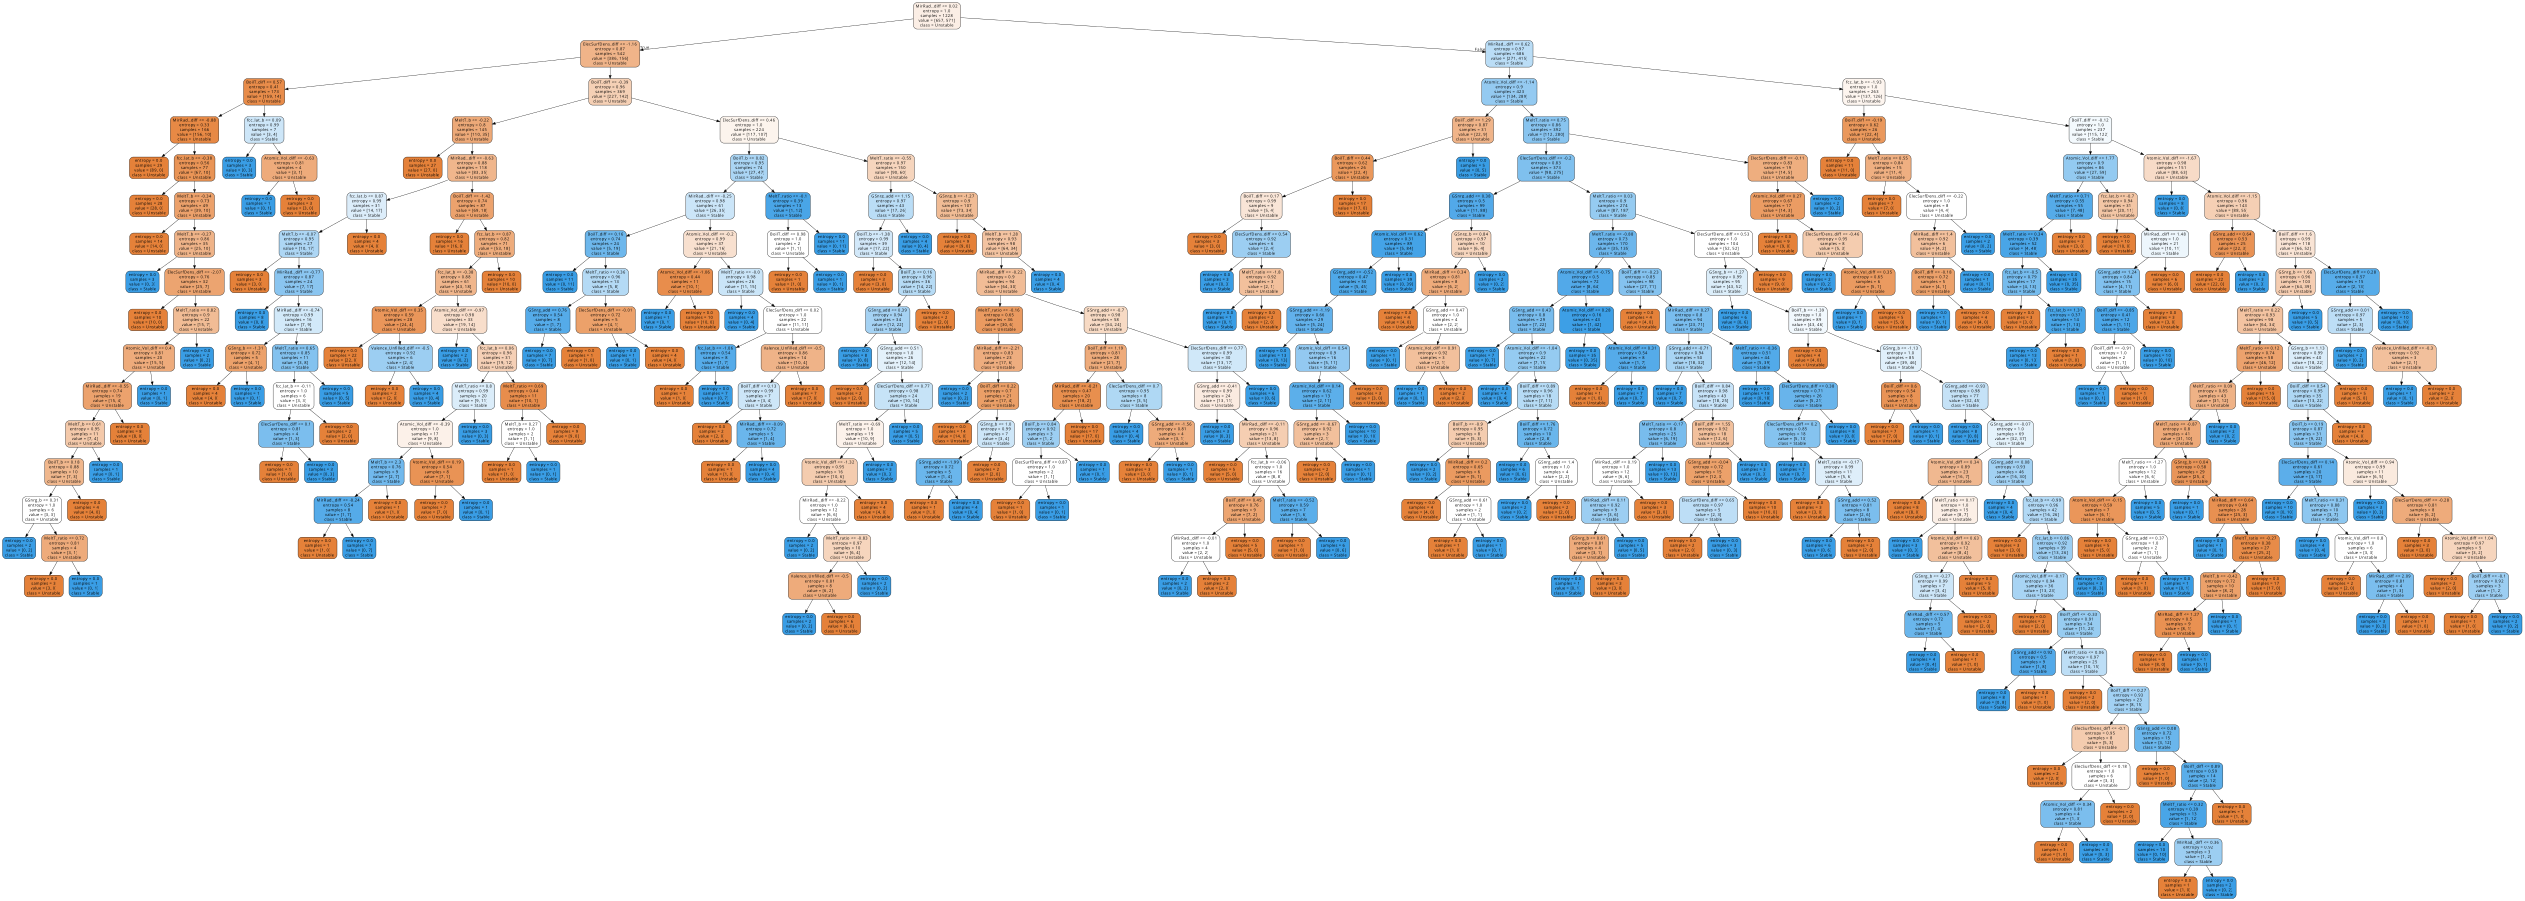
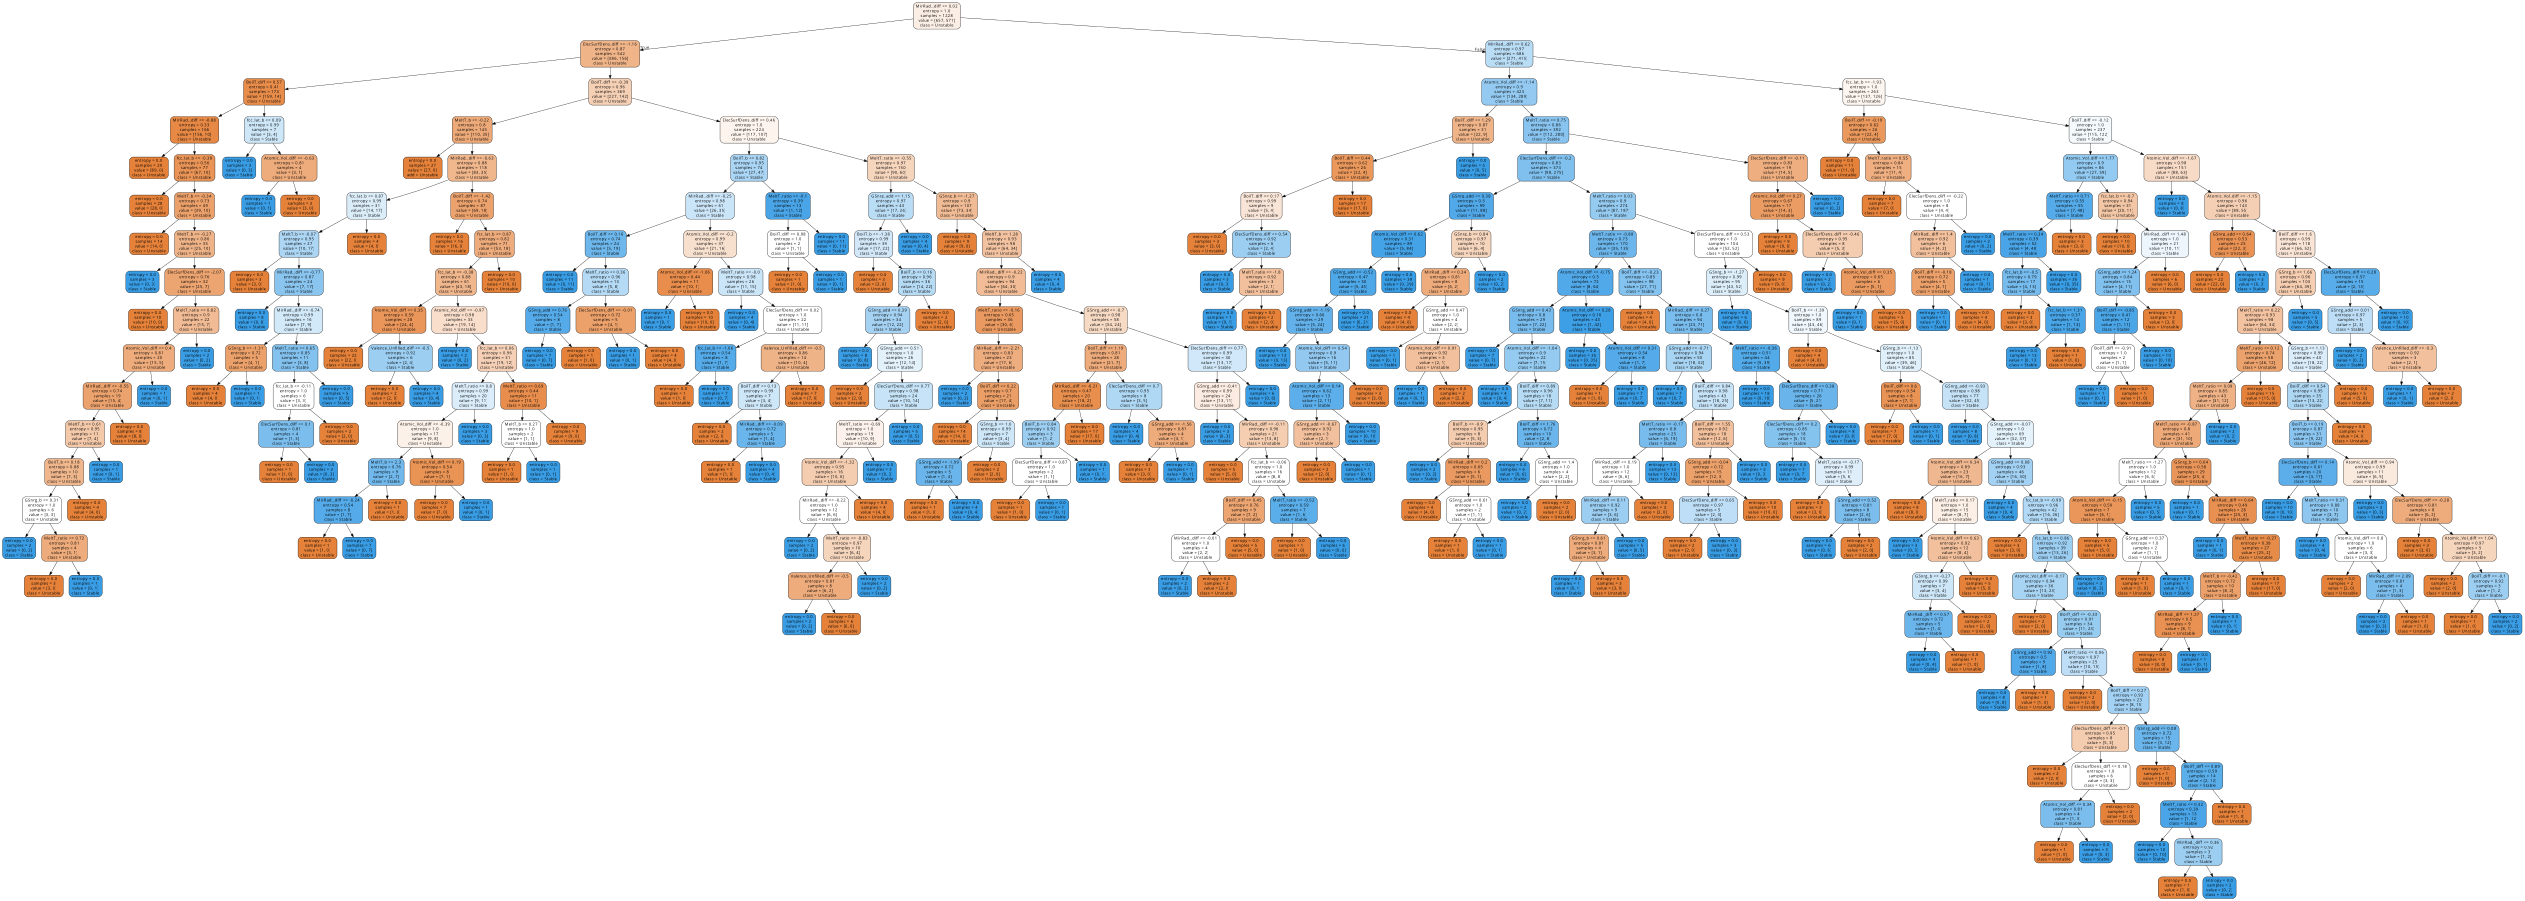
node "entropy = 0.0 samples = 27 value = [27, 0] class = Unstable": label "entropy = 0.0 samples = 27 value = [27, 0] class = Unstable" -> "entropy = 0.0 samples = 27 value = [27, 0] add = Unstable"
node "entropy = 0.0 samples = 21 value = [0, 21] class = Stable": added
